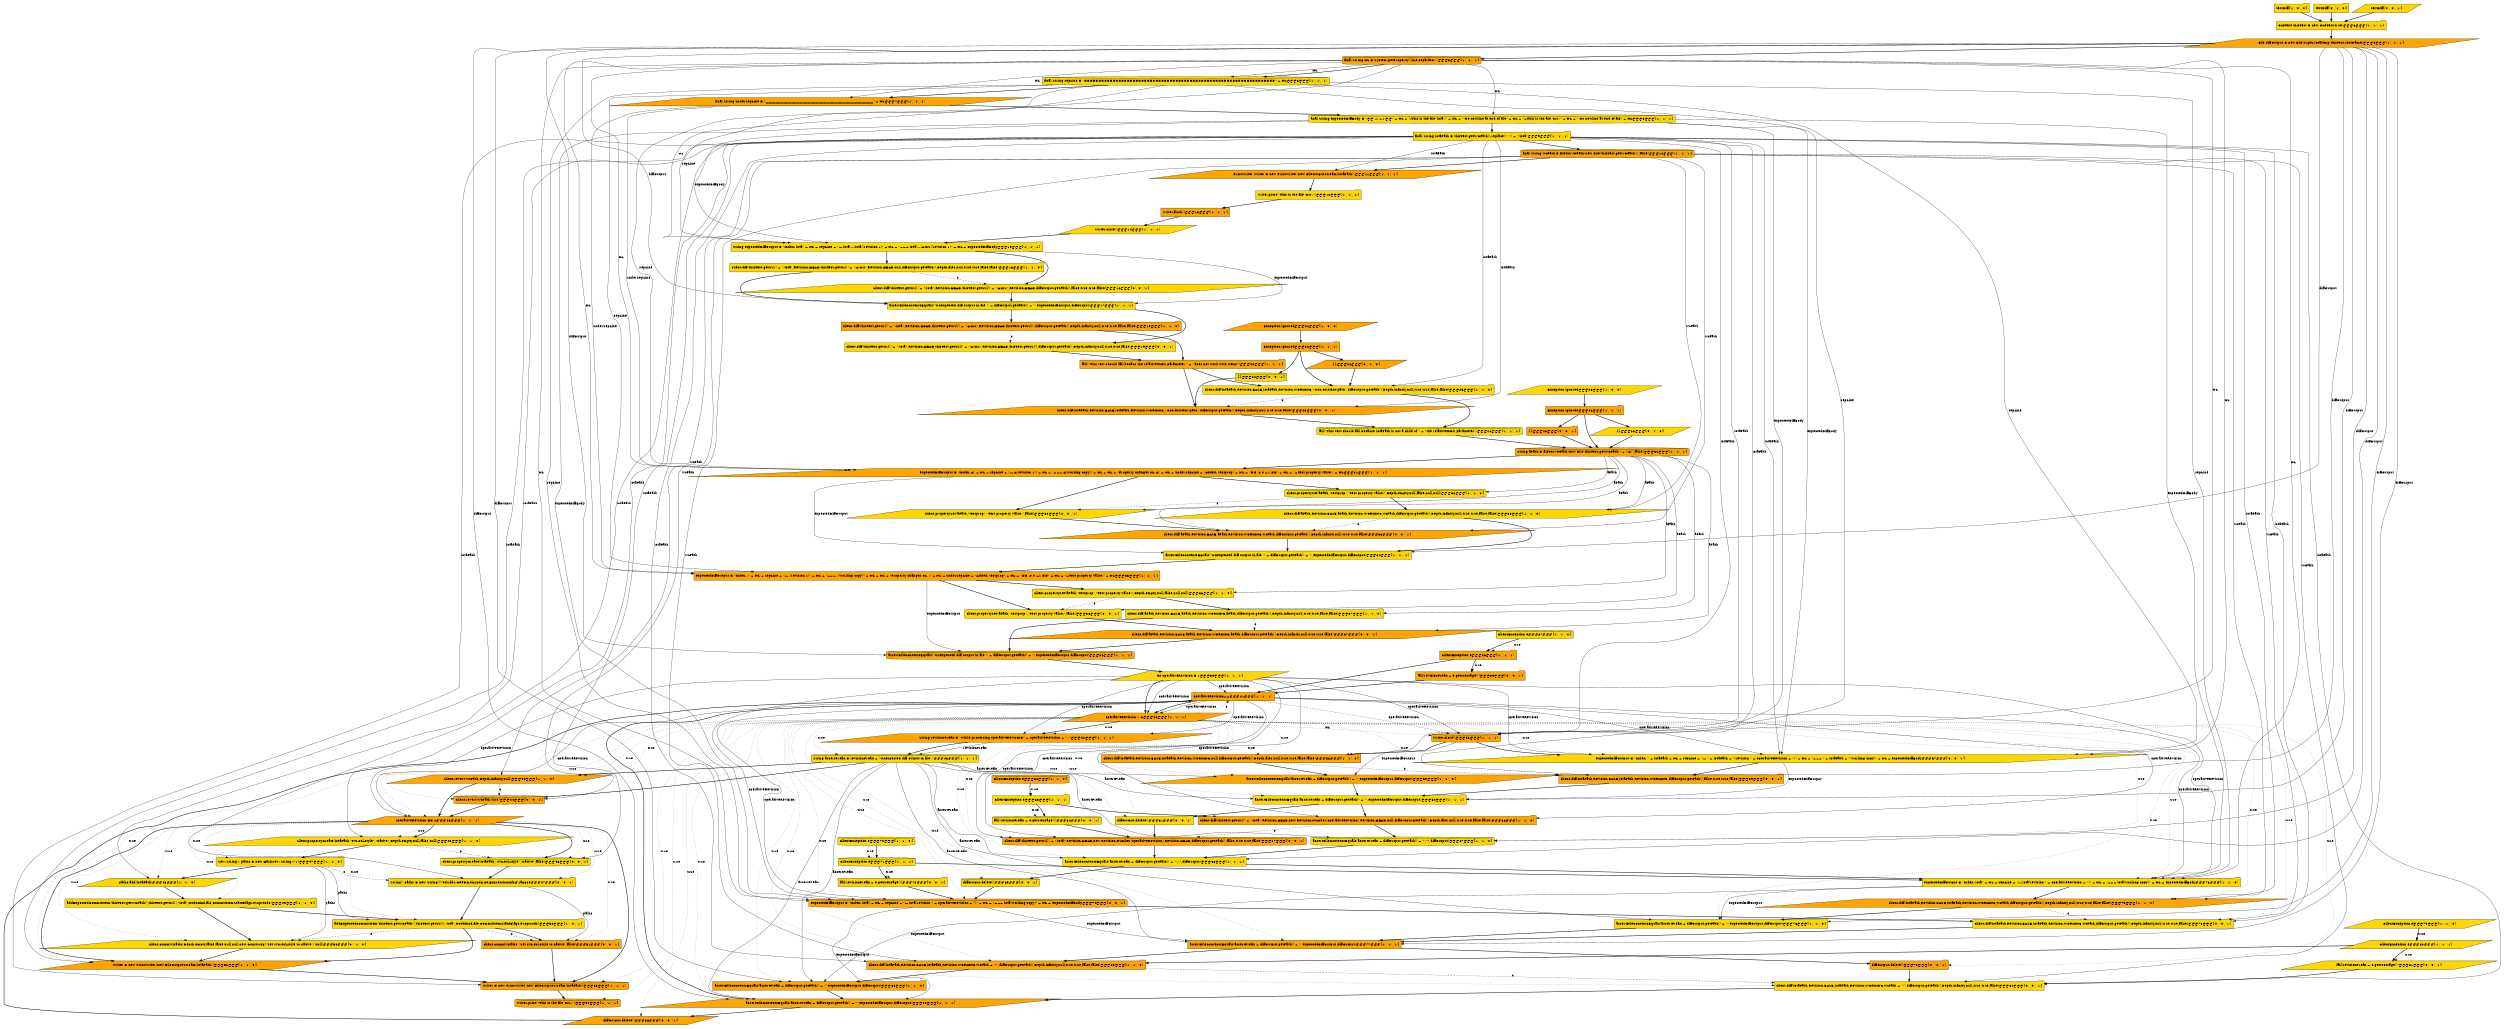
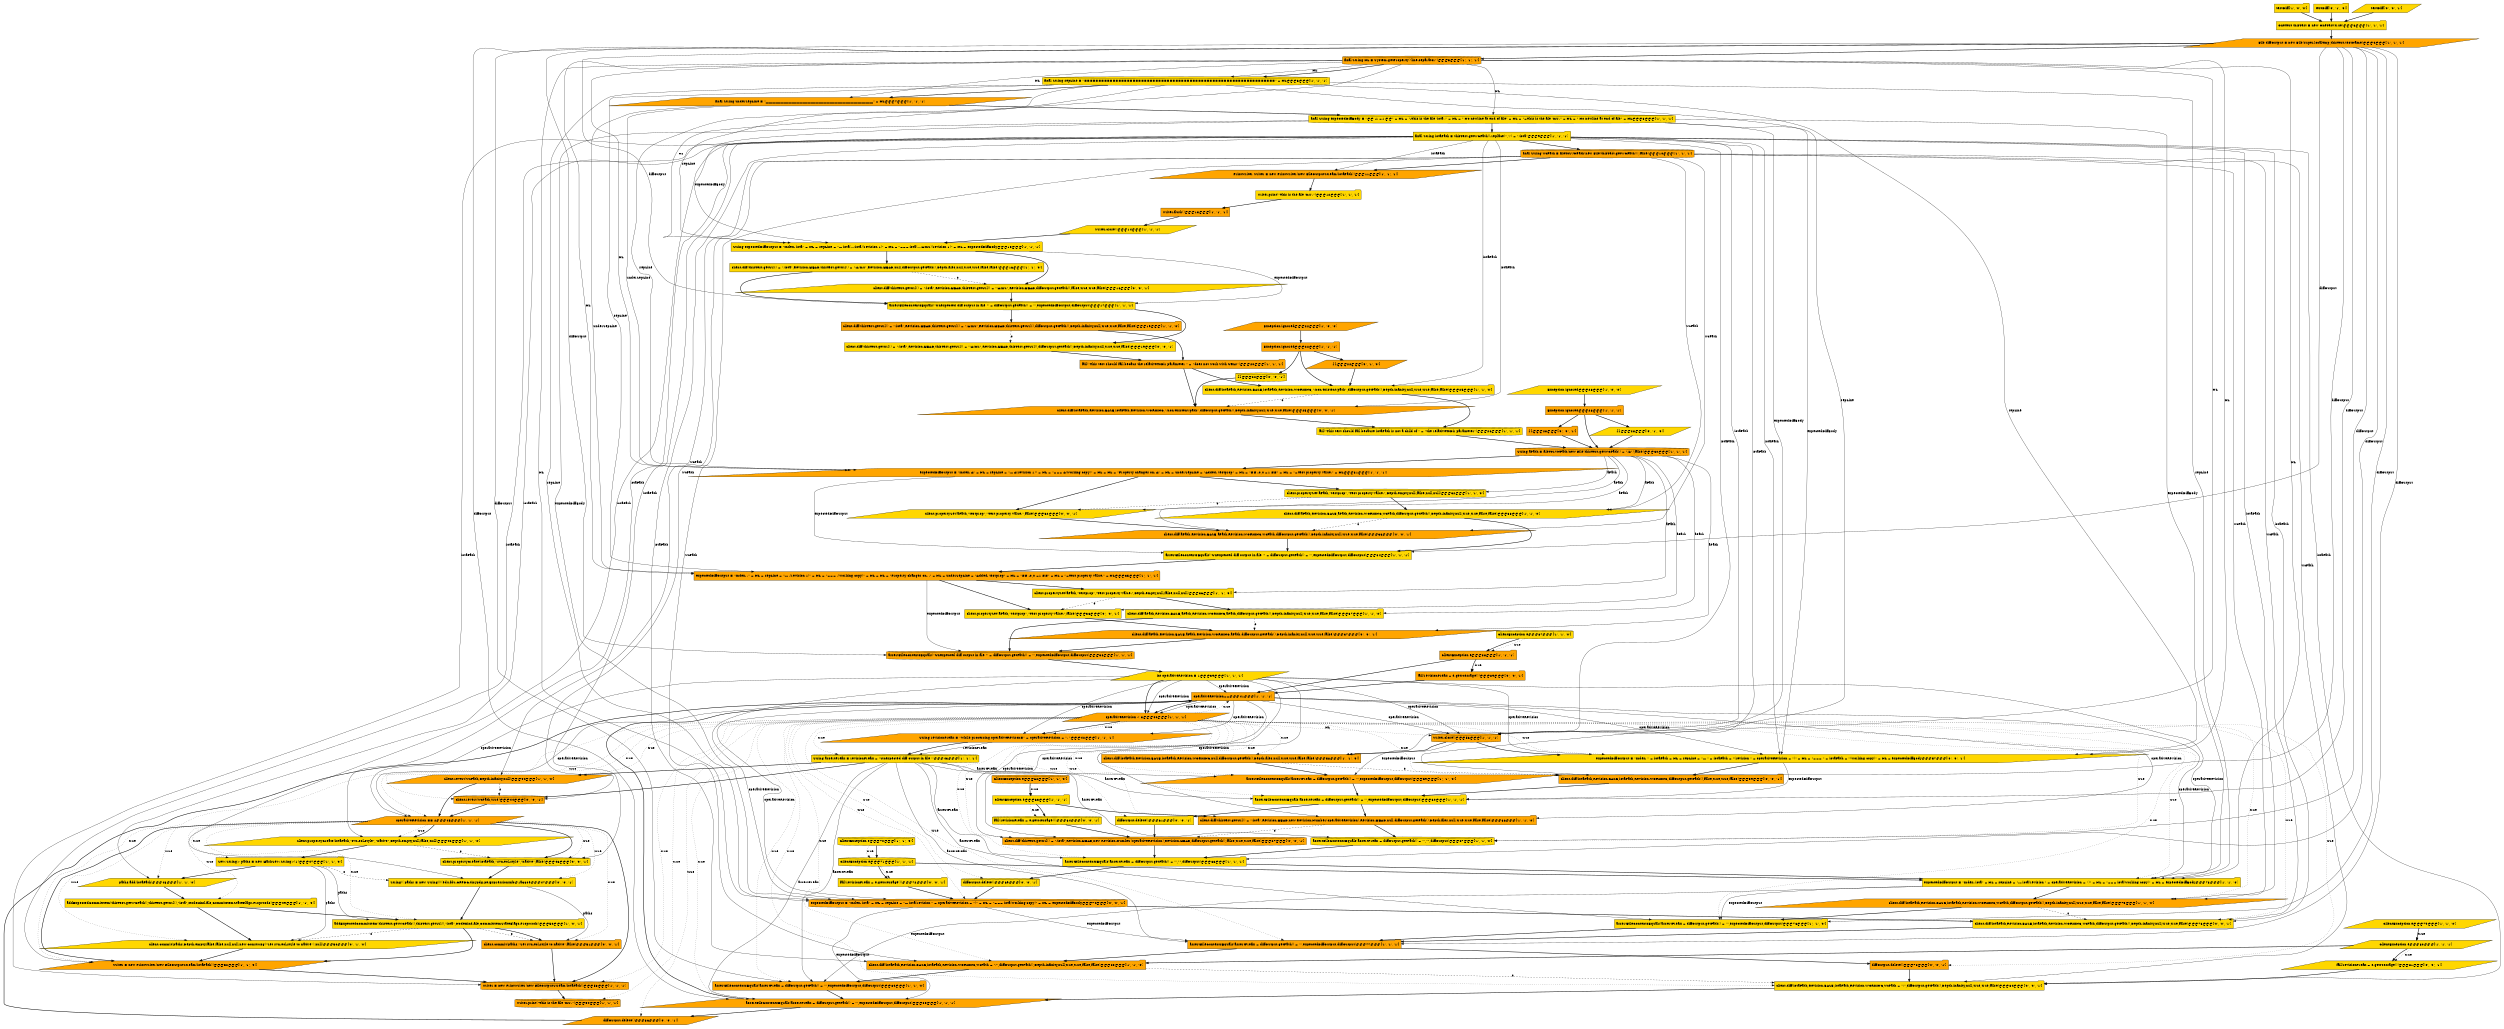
edge "operativeRevision < 3@@@40@@@['1', '1', '1']" -> "operativeRevision++@@@41@@@['1', '1', '1']": label "0" -> "true"
edge "operativeRevision++@@@41@@@['1', '1', '1']" -> "writer.close()@@@56@@@['1', '1', '1']": style dashed -> solid
